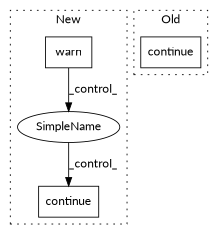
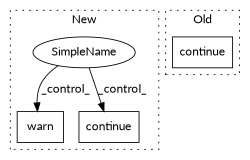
edge "warn" -> "SimpleName": reversed
